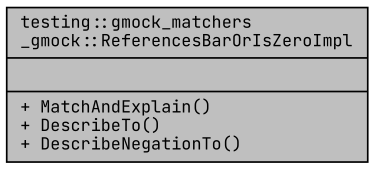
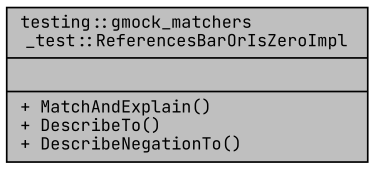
node "testing::gmock_matchers": text "_gmock::ReferencesBarOrIsZeroImpl" -> "_test::ReferencesBarOrIsZeroImpl"
